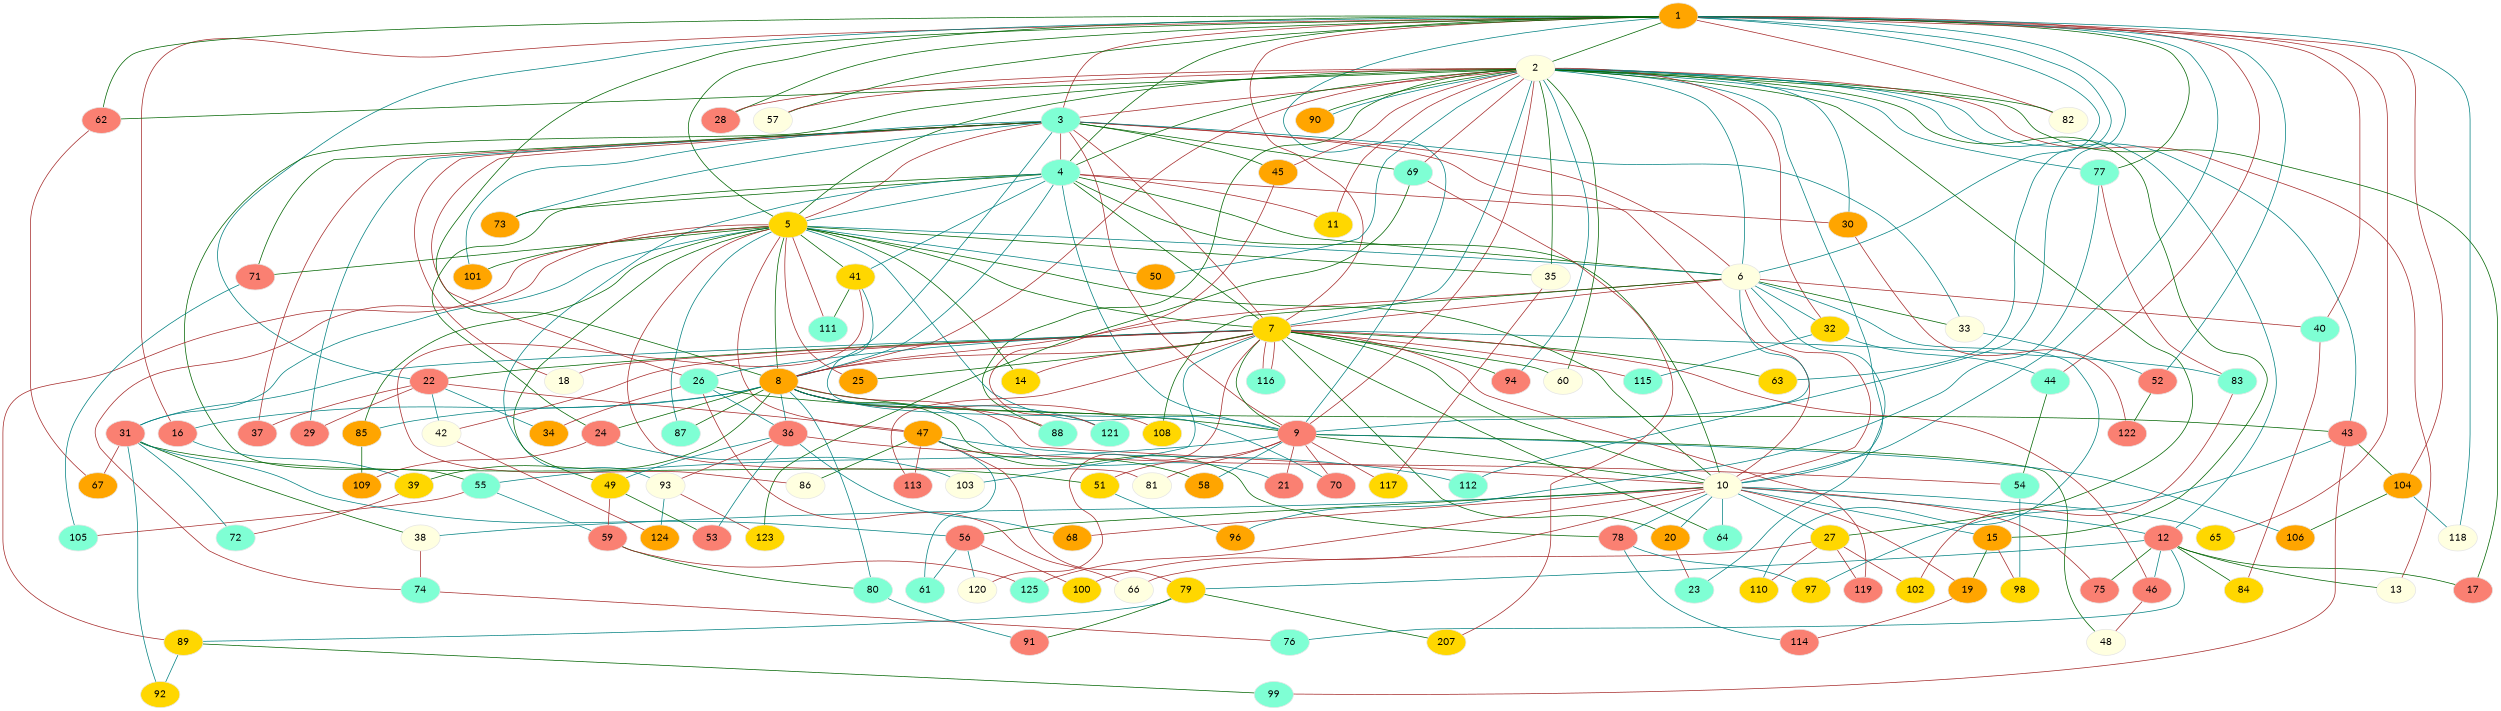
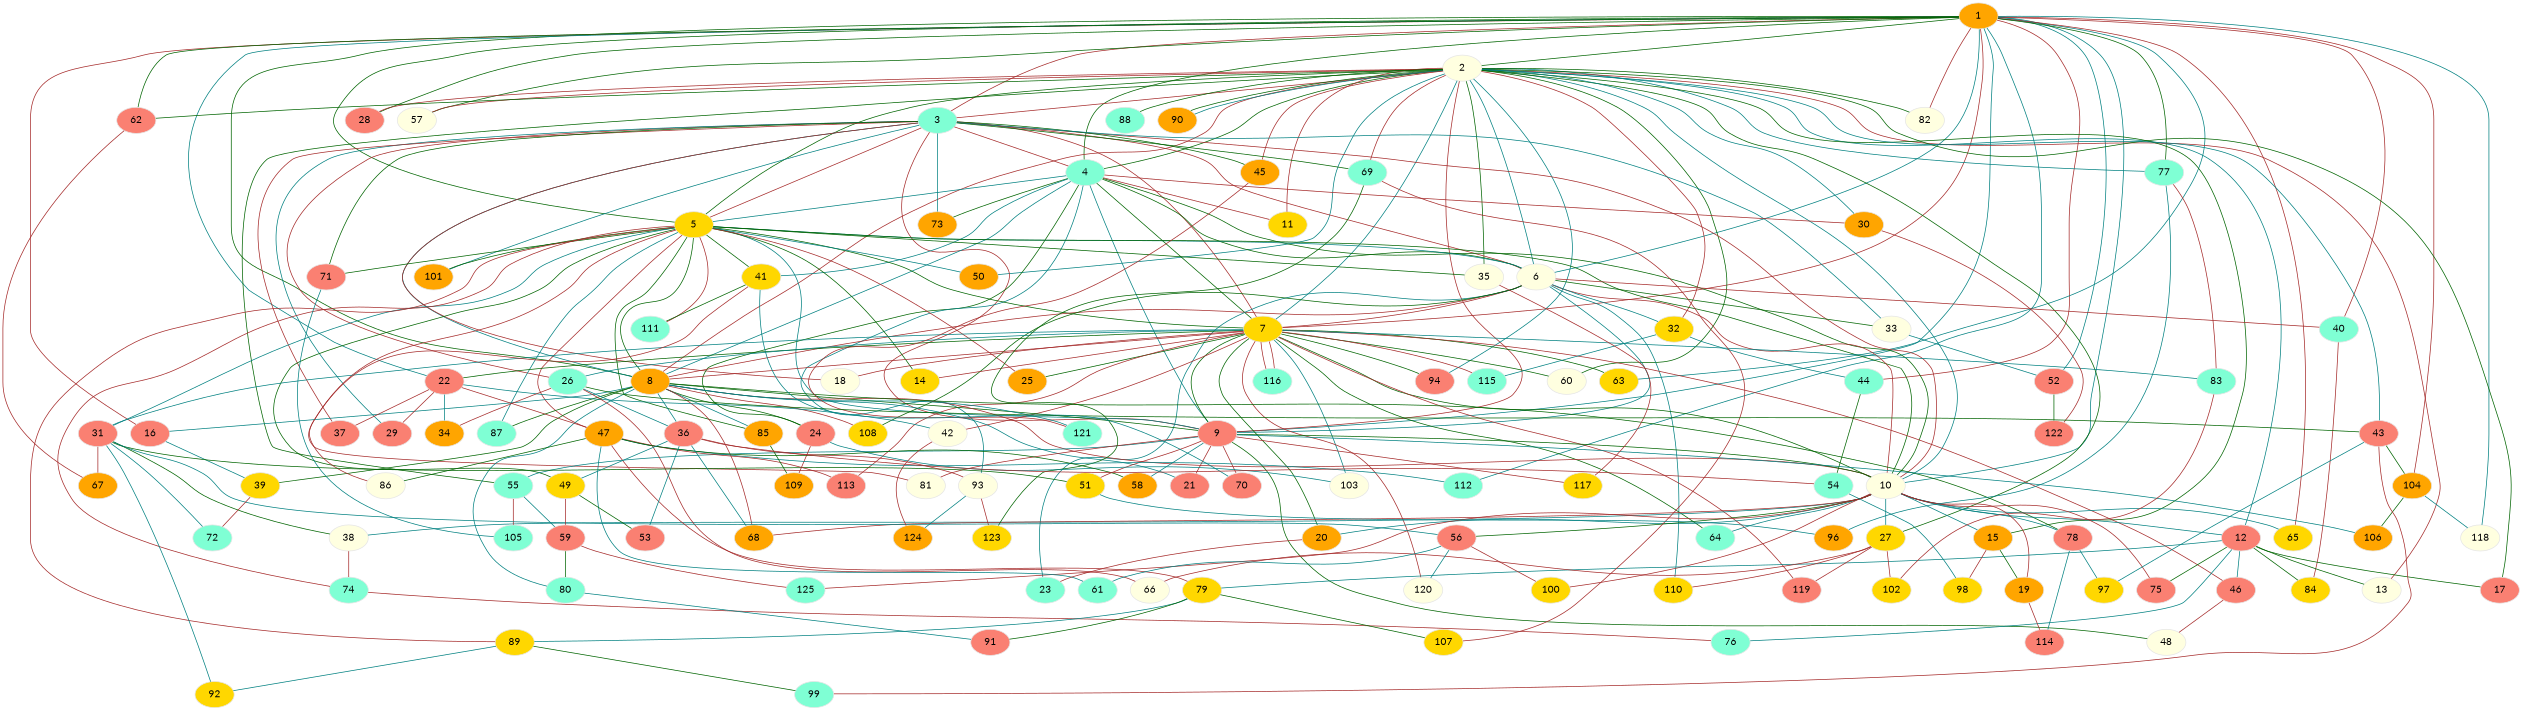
edge "8" -- "88": now "8" -- "68"
node "207": label "207" -> "107"
